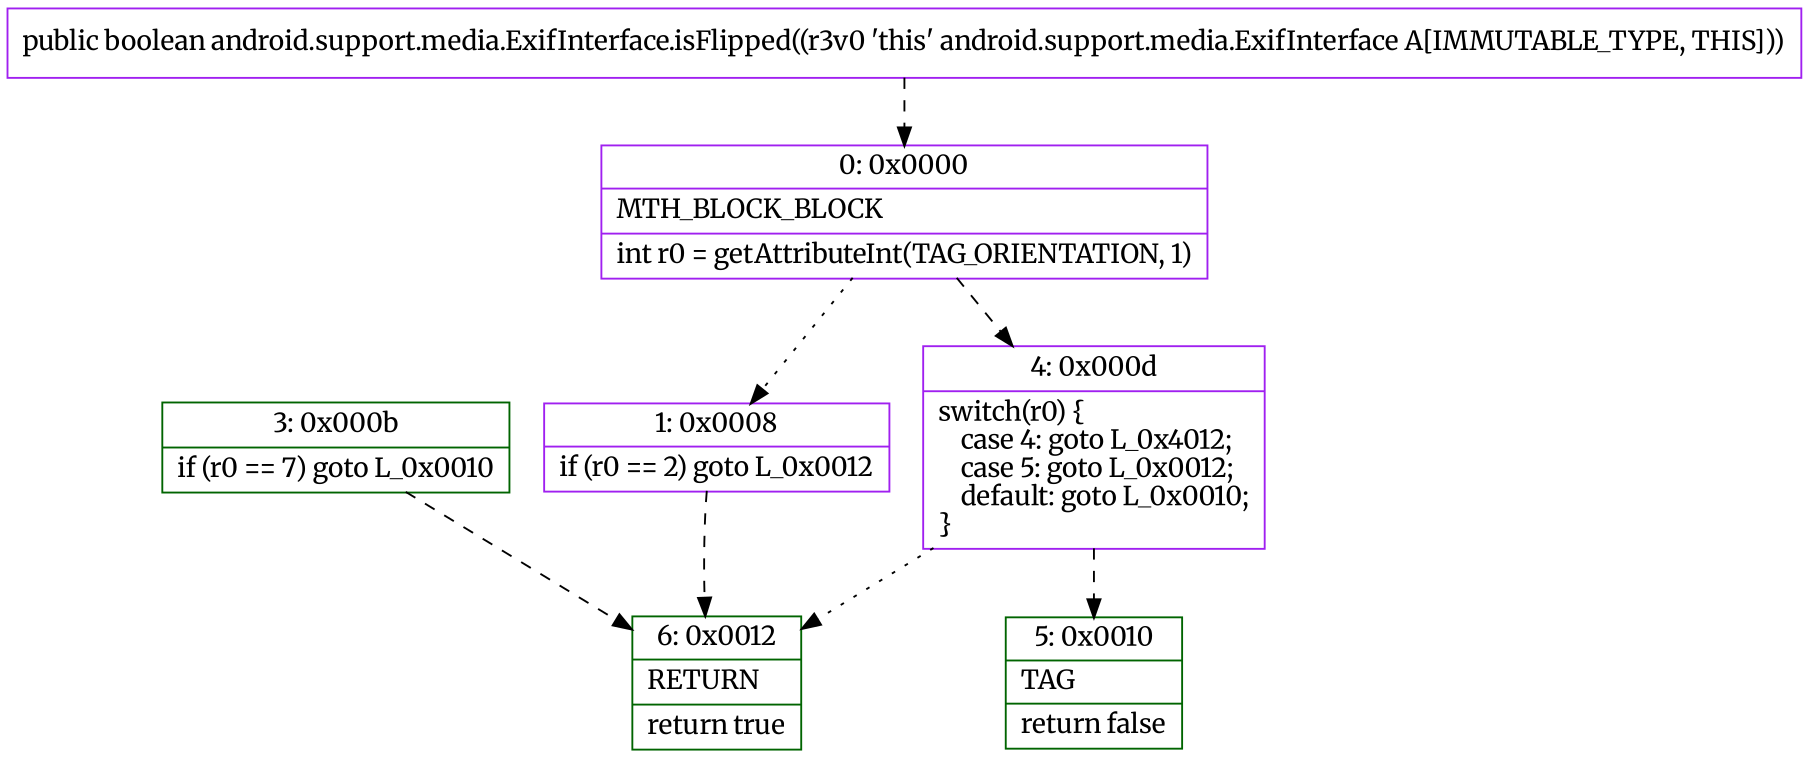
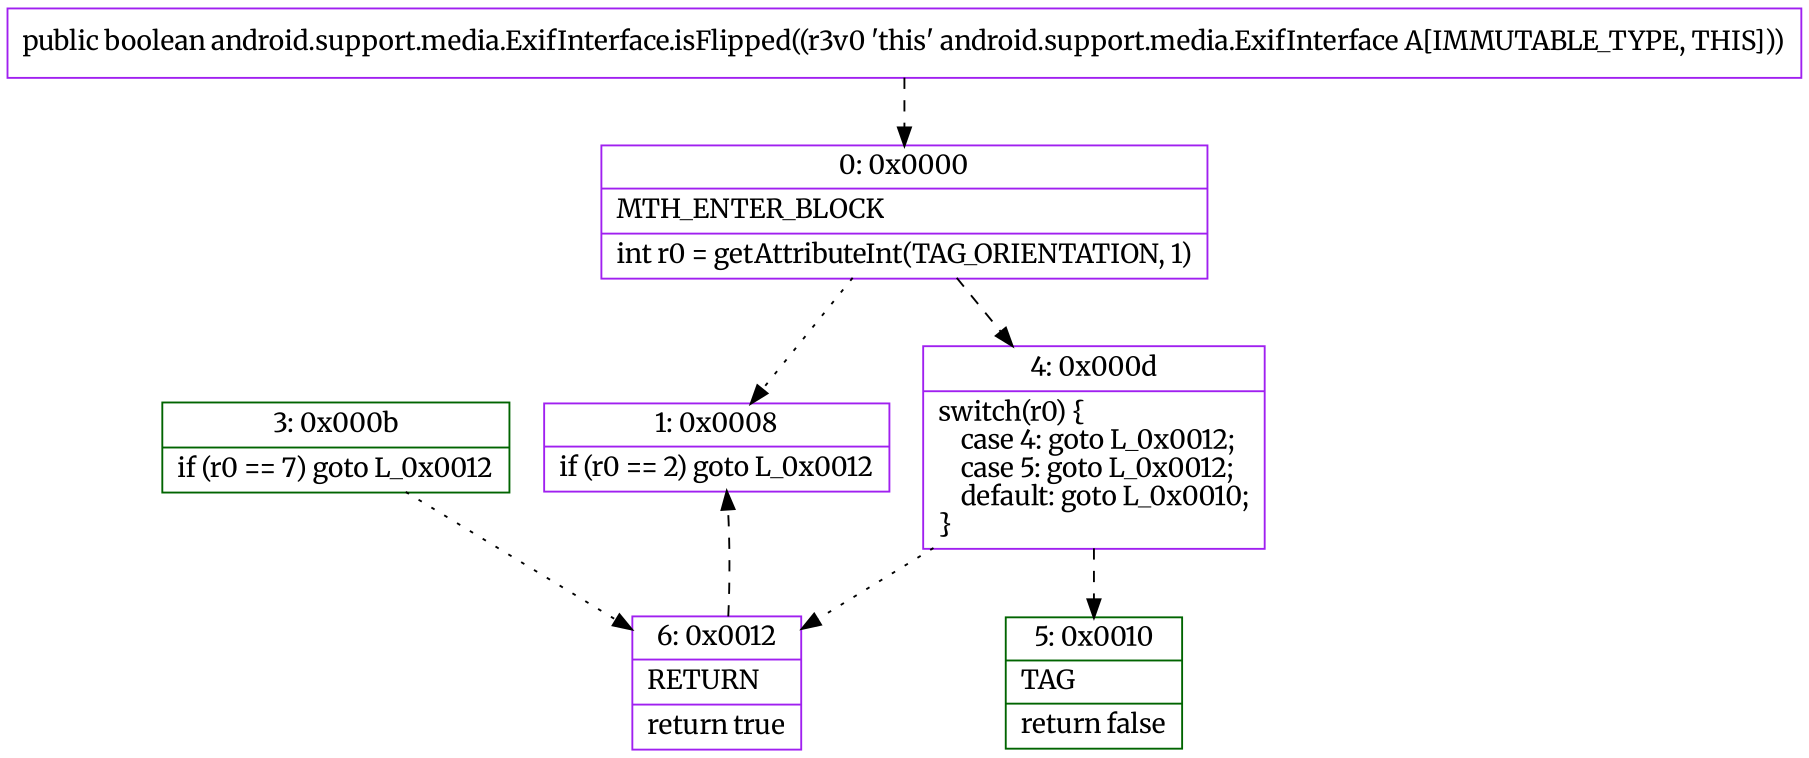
node "0: 0x0000": text "MTH_BLOCK_BLOCK" -> "MTH_ENTER_BLOCK"
node "4: 0x000d": text "case 4: goto L_0x4012;" -> "case 4: goto L_0x0012;"
node "3: 0x000b": text "if (r0 == 7) goto L_0x0010" -> "if (r0 == 7) goto L_0x0012"
edge "1: 0x0008" -> "6: 0x0012": reversed
edge "3: 0x000b" -> "6: 0x0012": style dashed -> dotted
node "6: 0x0012": color darkgreen -> purple
